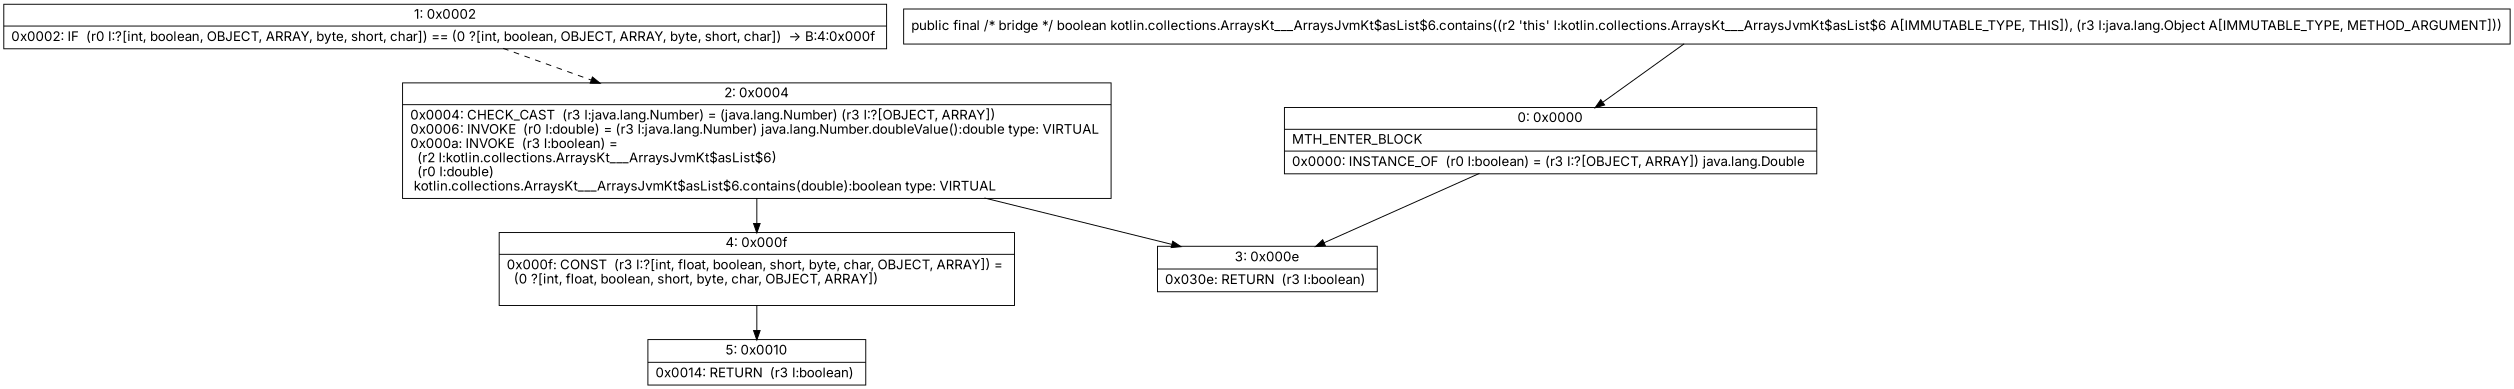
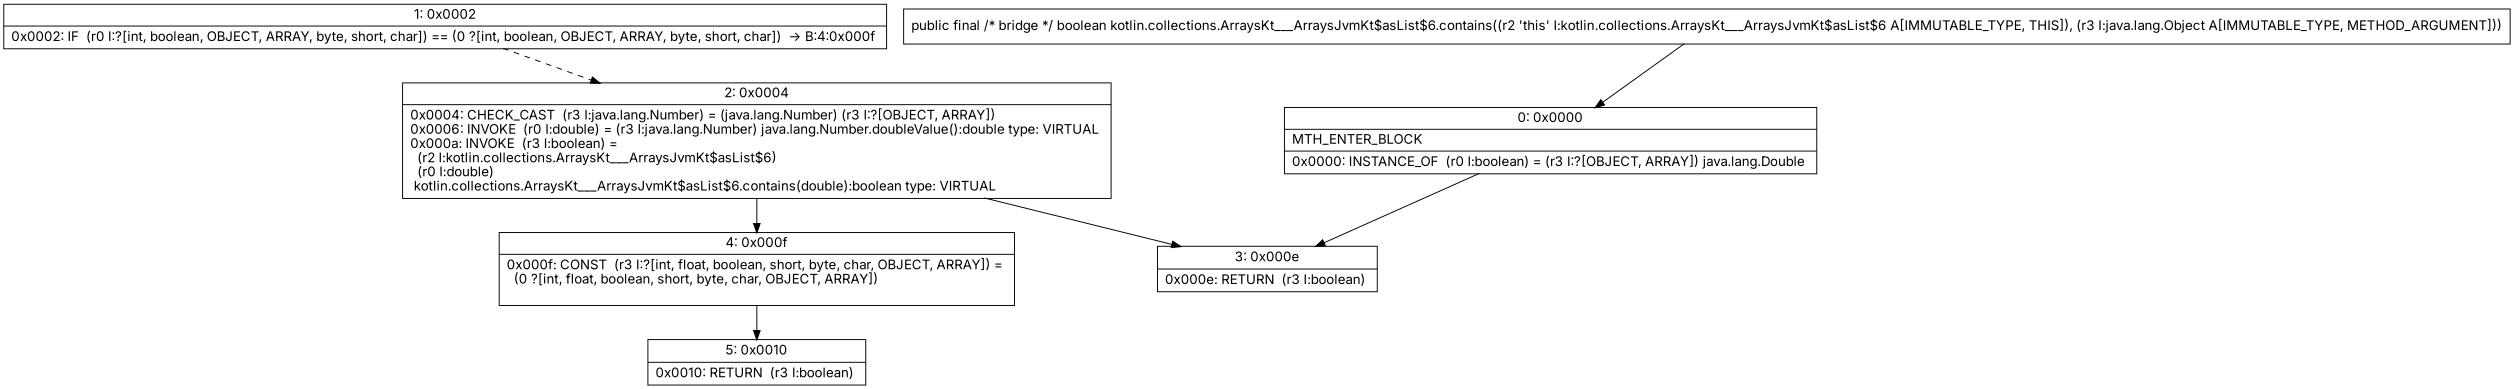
node "3: 0x000e": text "0x030e: RETURN  (r3 I:boolean)" -> "0x000e: RETURN  (r3 I:boolean)"
node "5: 0x0010": text "0x0014: RETURN  (r3 I:boolean)" -> "0x0010: RETURN  (r3 I:boolean)"
